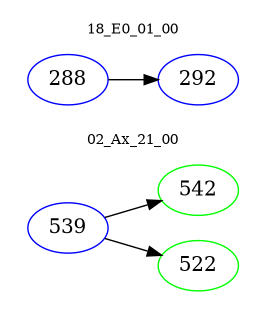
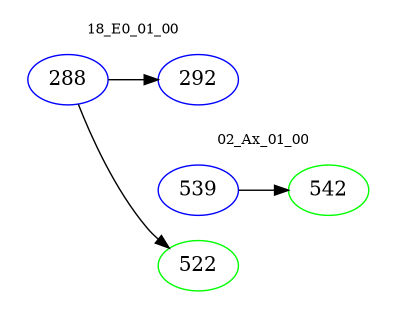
cluster "02_Ax_21_00": label "02_Ax_21_00" -> "02_Ax_01_00"
edge "539" -> "522": now "288" -> "522"
